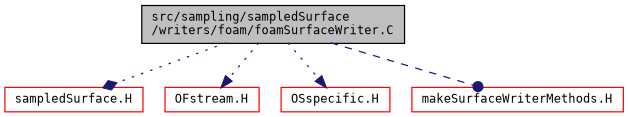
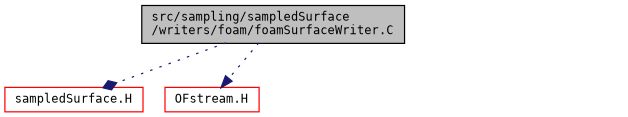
node "OSspecific.H": removed
node "makeSurfaceWriterMethods.H": removed
